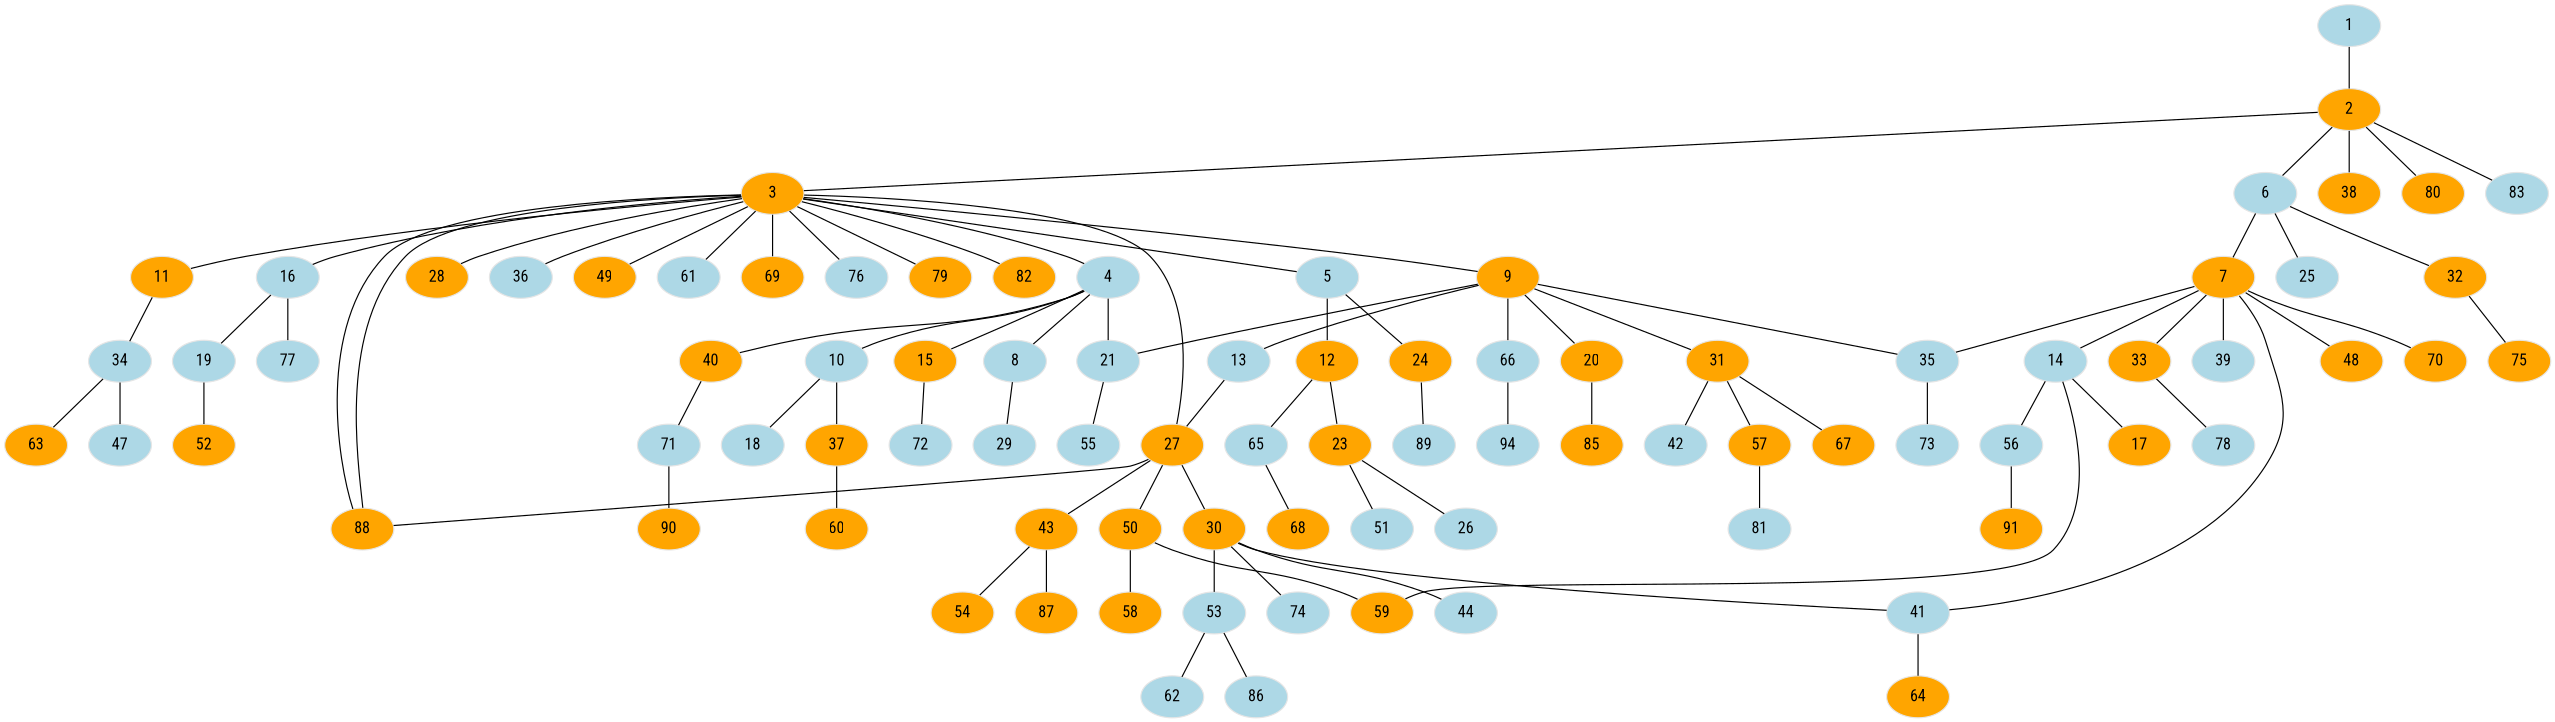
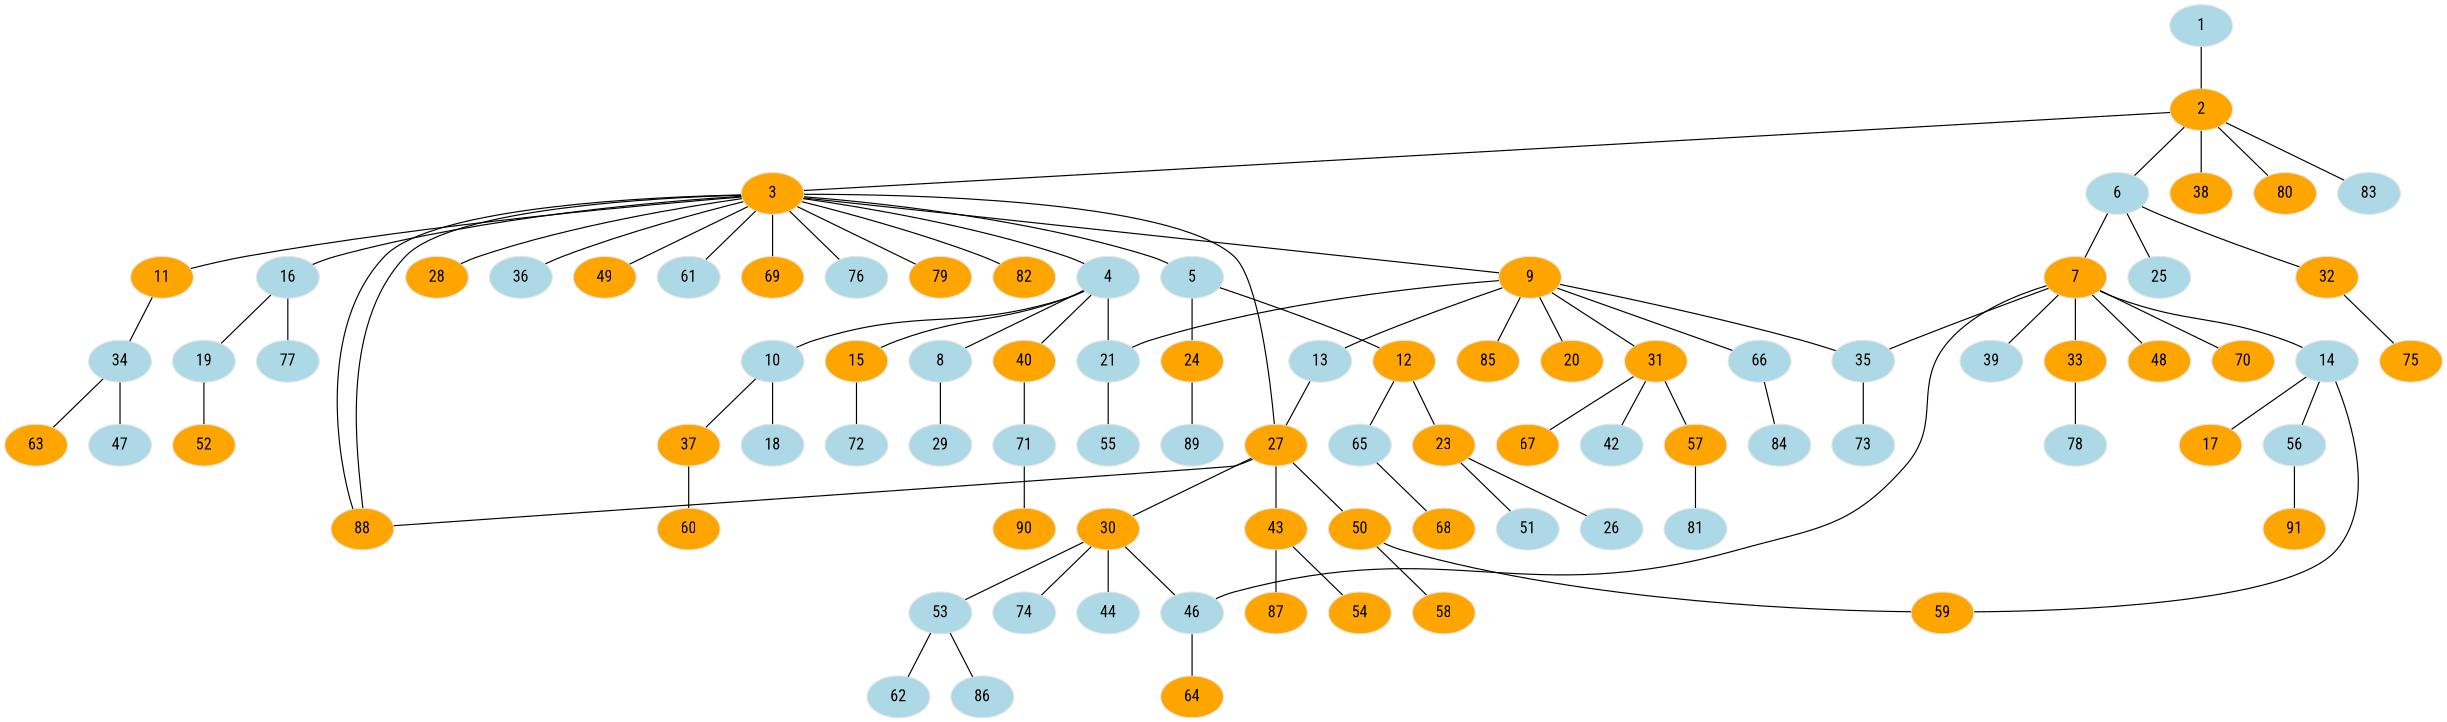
edge "20" -- "85": now "9" -- "85"
node "94": label "94" -> "84"
node "41": label "41" -> "46"
